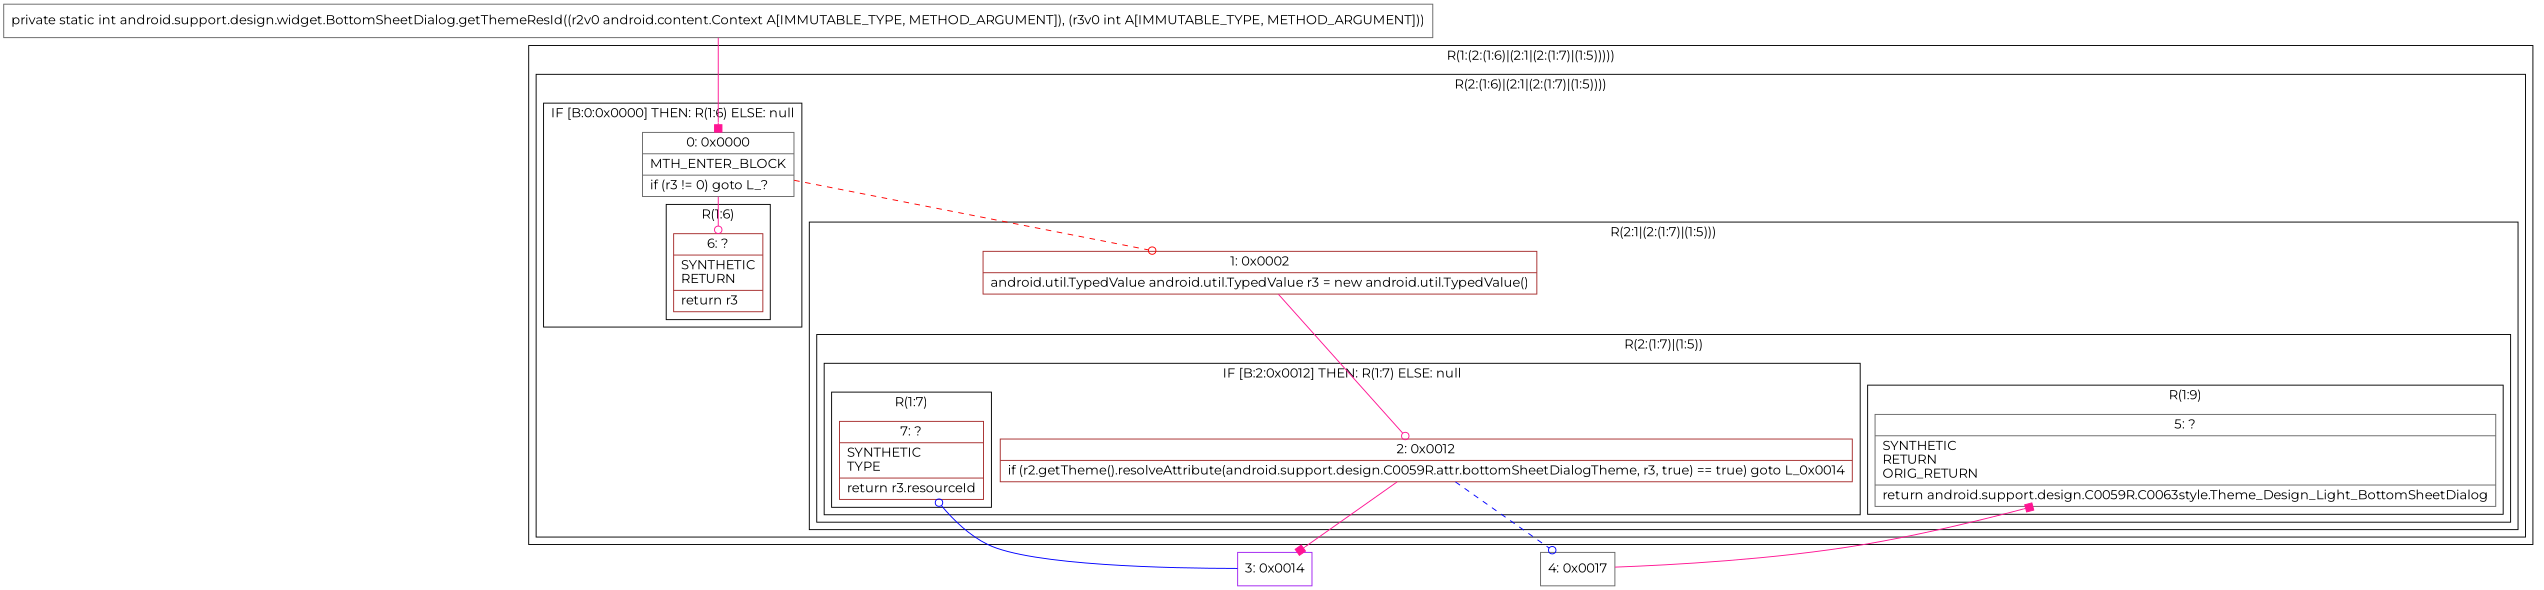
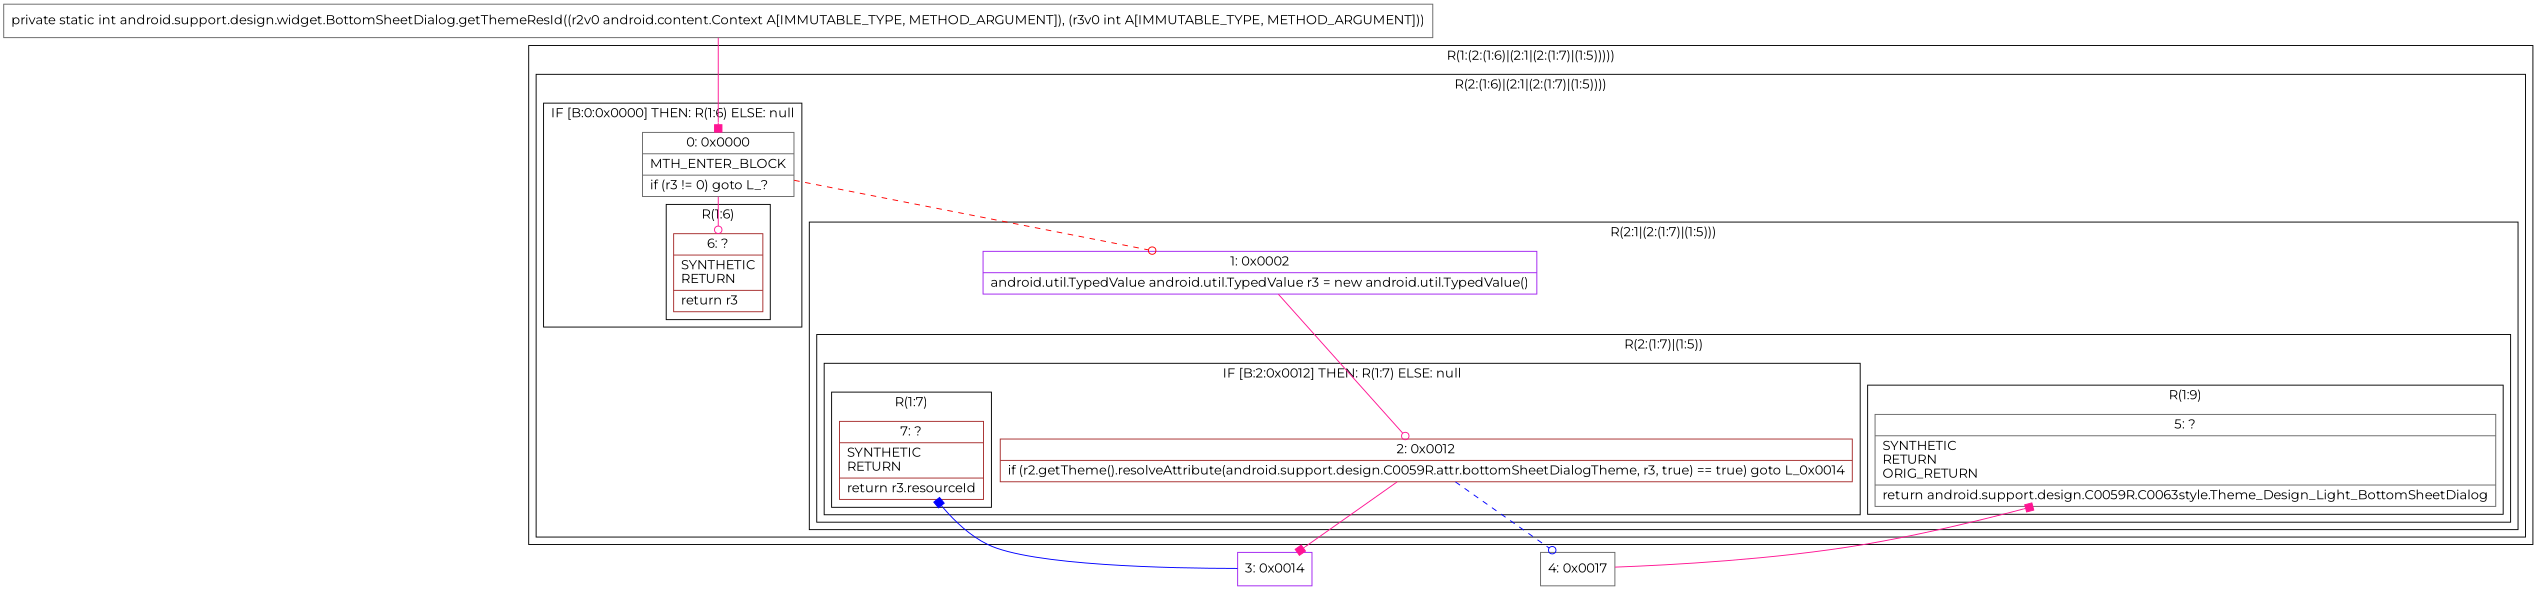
node "1: 0x0002": color brown -> purple
node "7: ?": text "TYPE" -> "RETURN"
edge "3: 0x0014" -> "7: ?": arrowhead odot -> box
